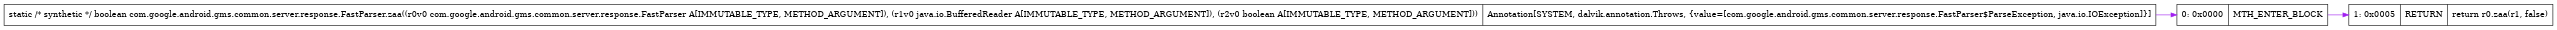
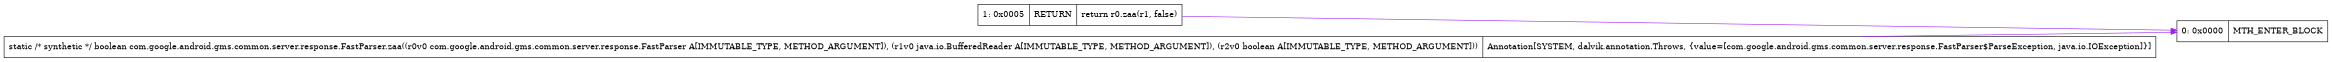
edge "0: 0x0000" -> "1: 0x0005": reversed
